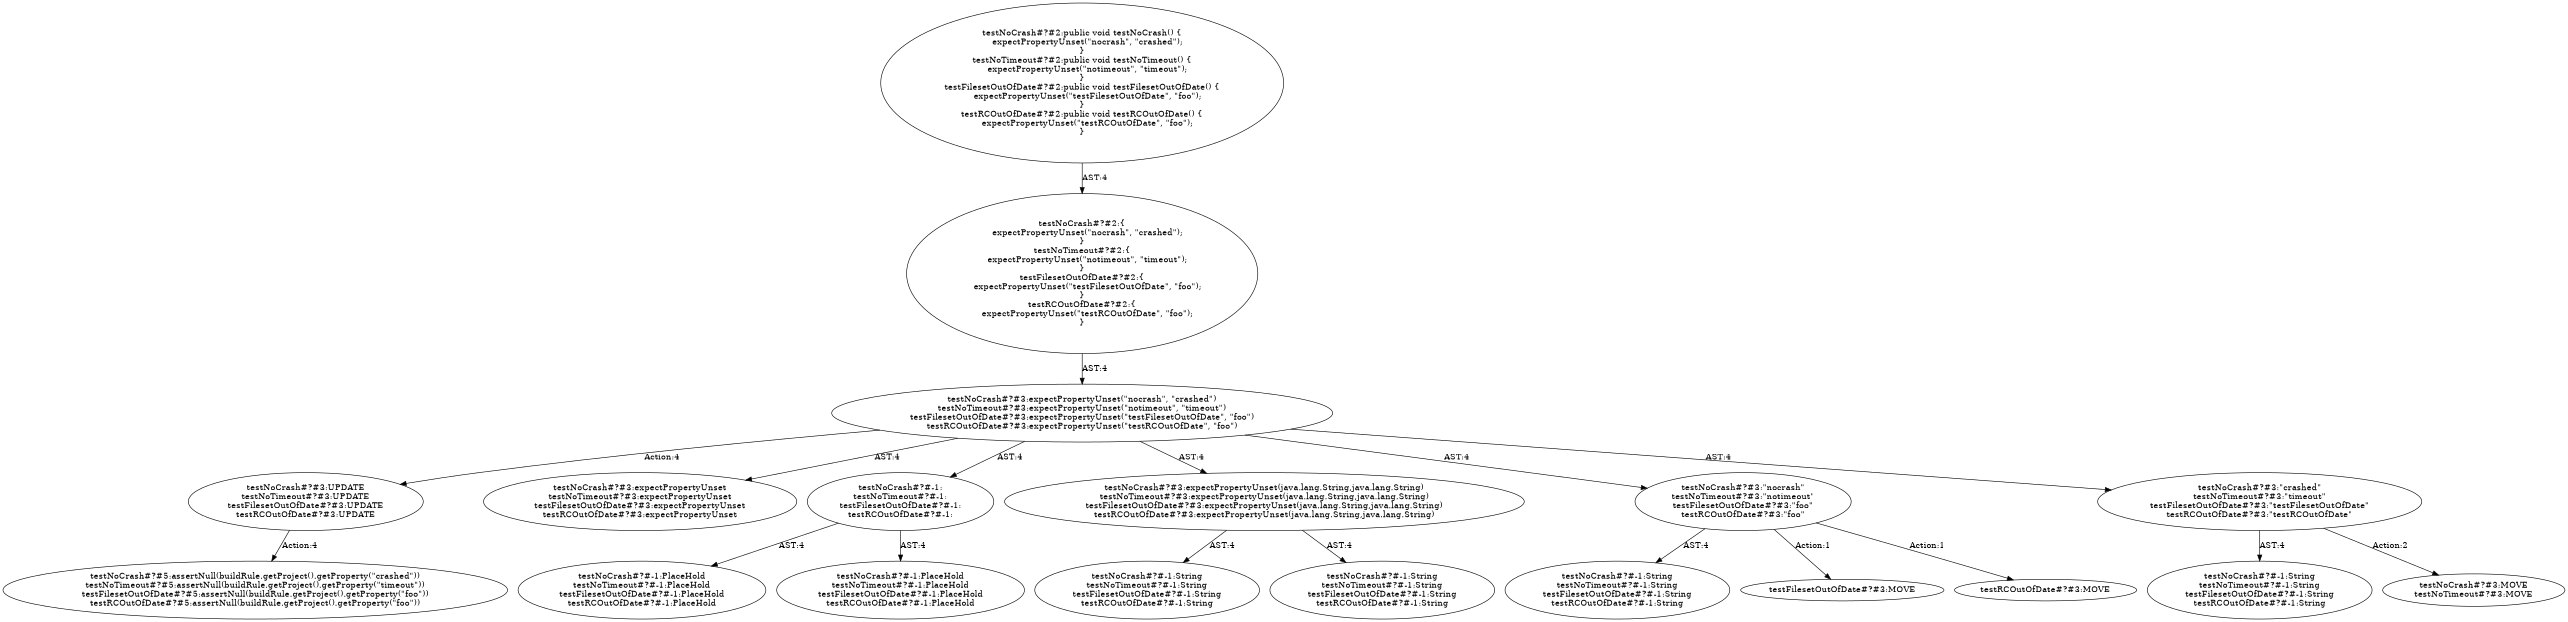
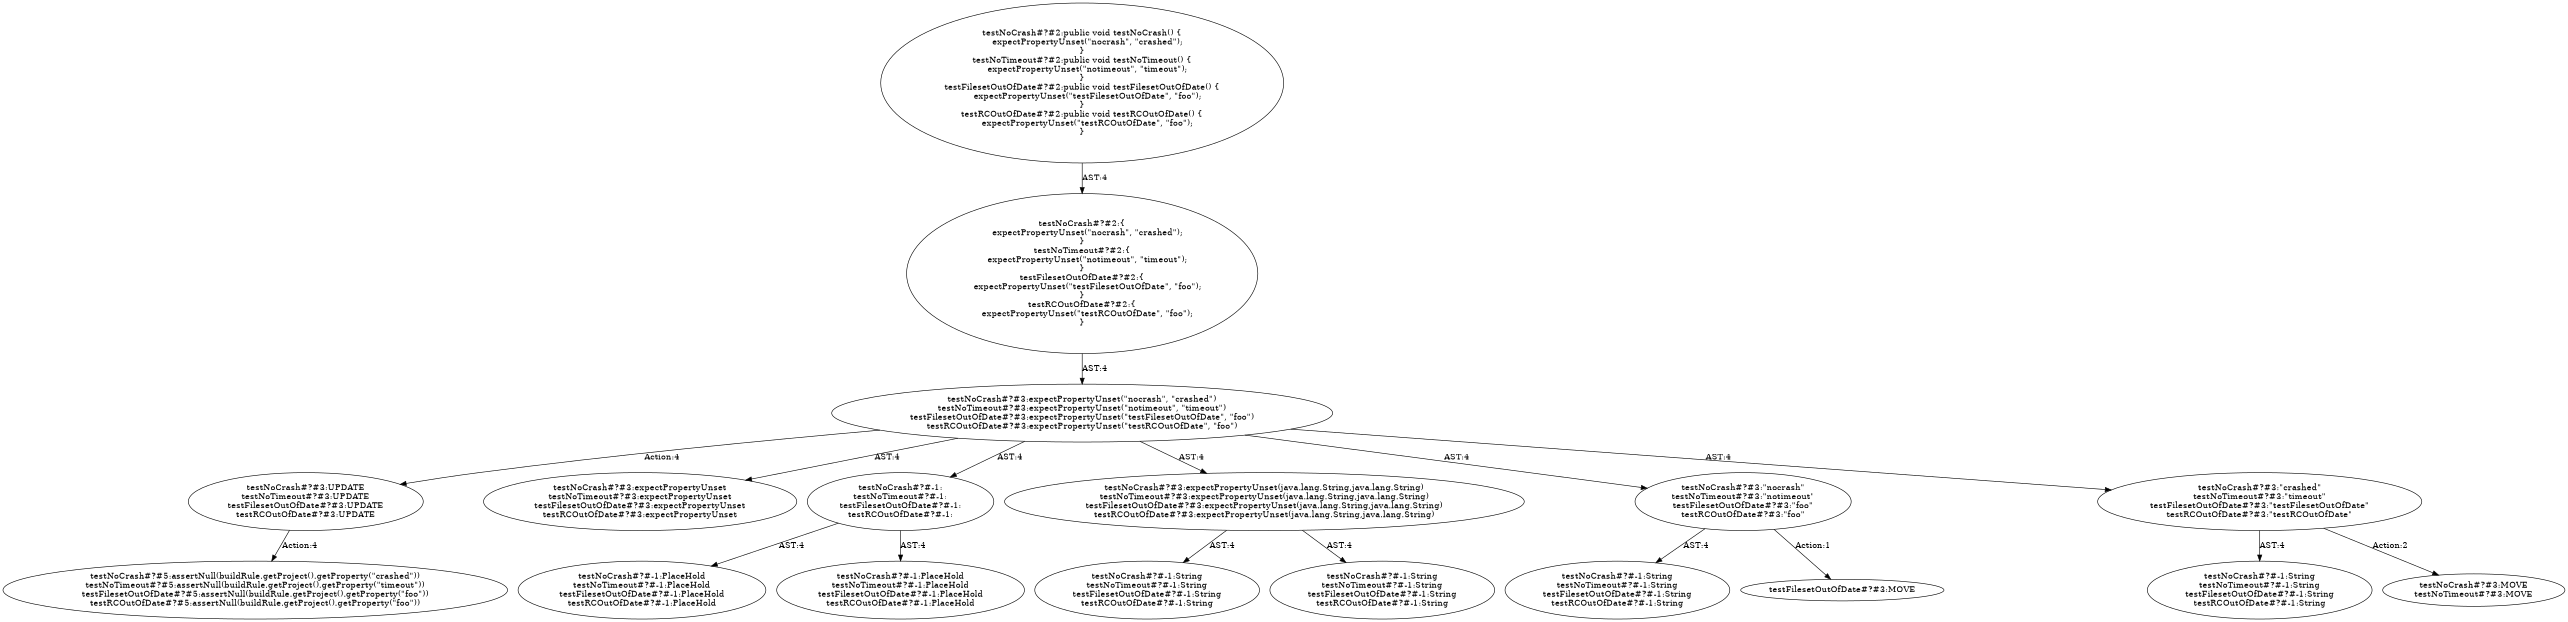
node "testRCOutOfDate#?#3:MOVE": removed
